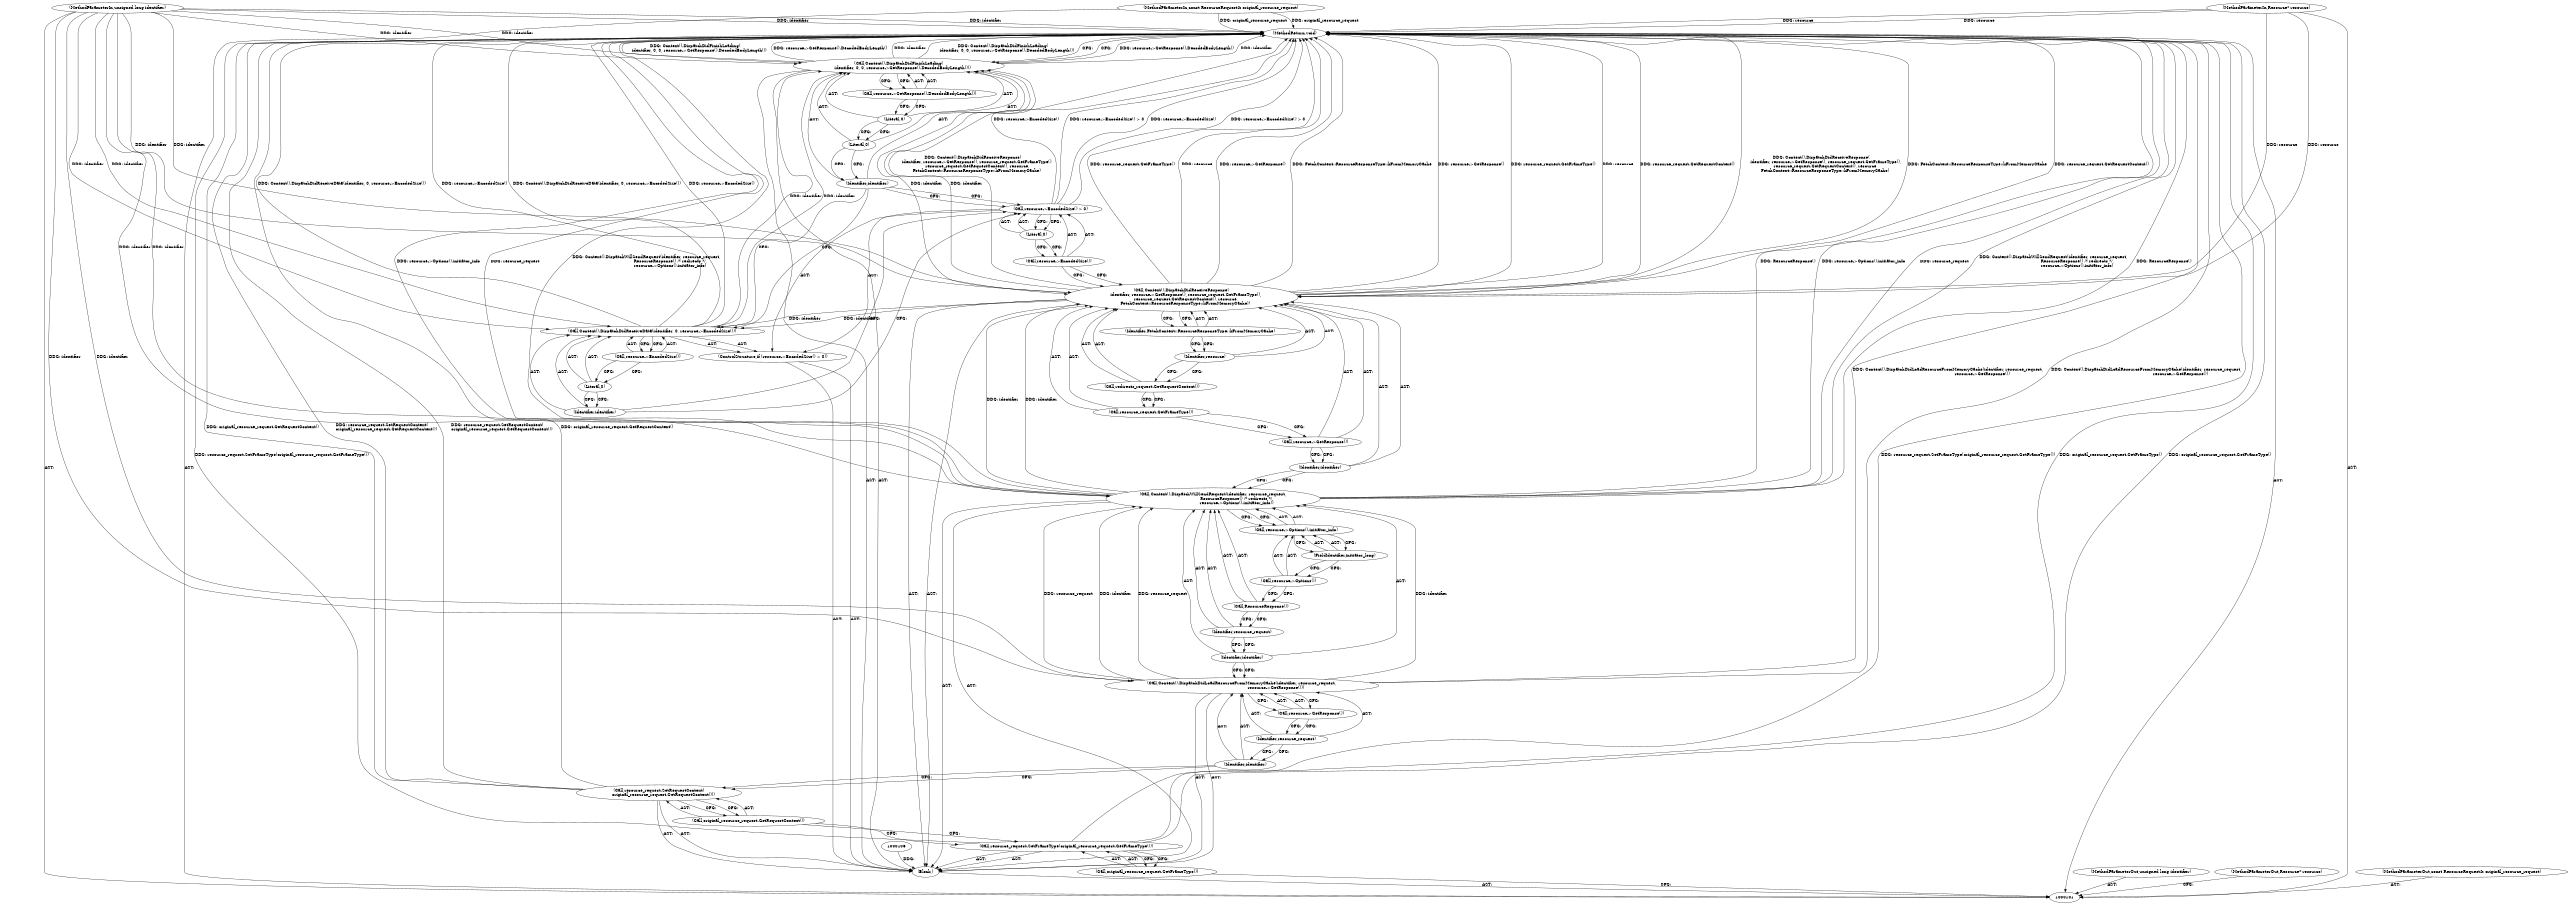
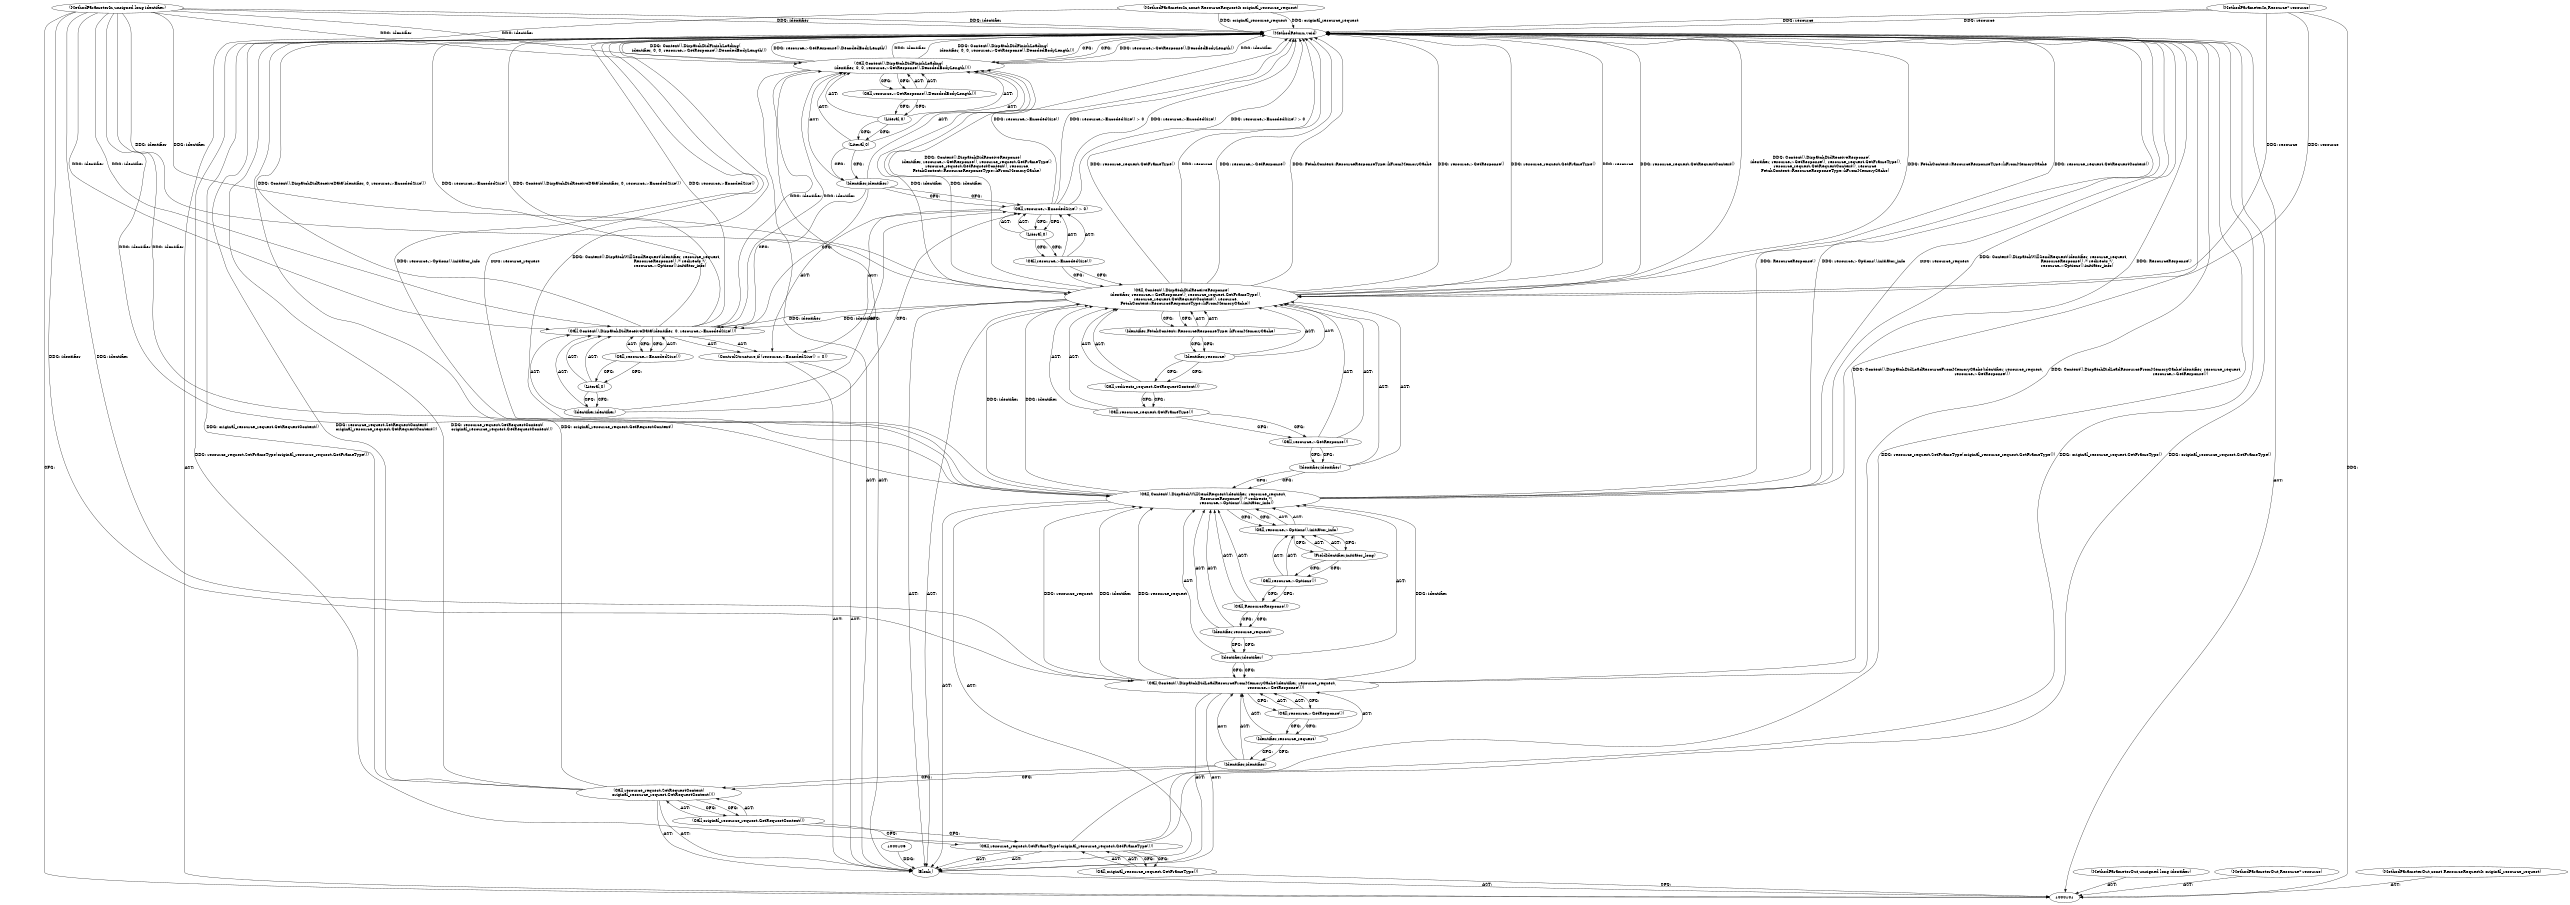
edge "(MethodParameterIn,unsigned long identifier)" -> "1000101": label "AST: " -> "CFG: "
edge "(MethodParameterIn,Resource* resource)" -> "1000101": label "AST: " -> "DDG: "
edge "(MethodParameterOut,Resource* resource)" -> "1000101": label "CFG: " -> "AST: "
